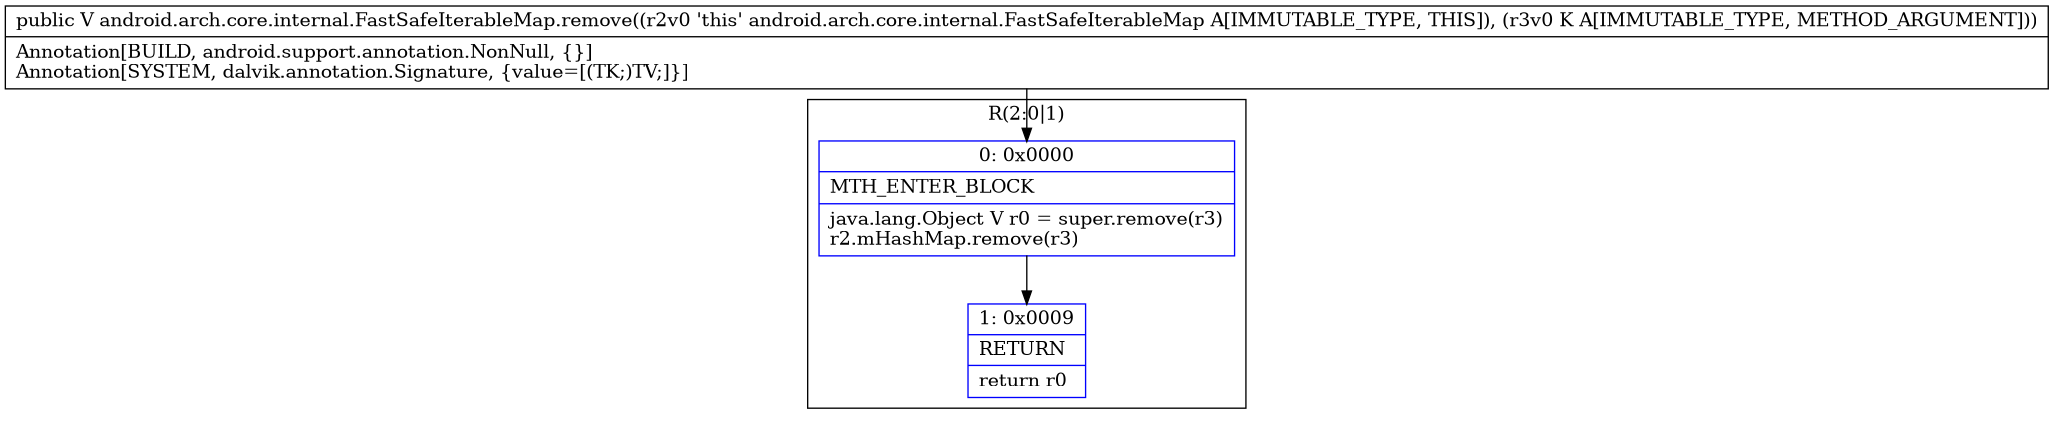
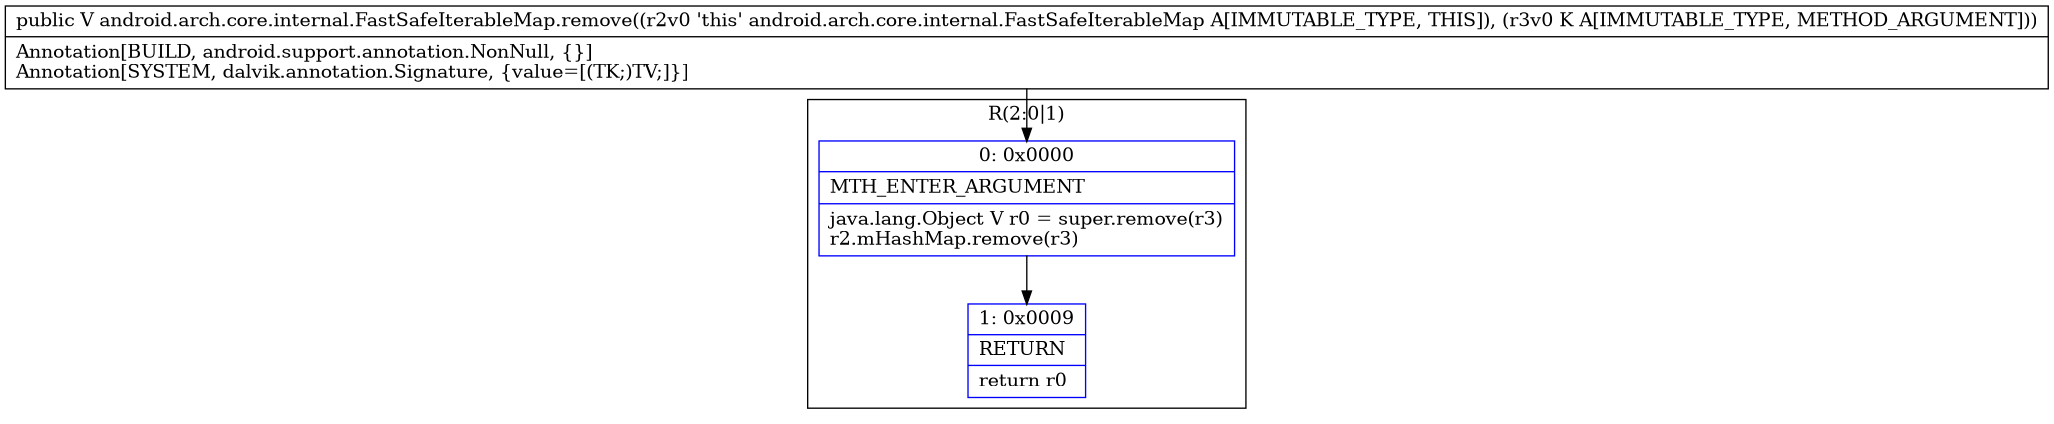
node "0: 0x0000": text "MTH_ENTER_BLOCK" -> "MTH_ENTER_ARGUMENT"
